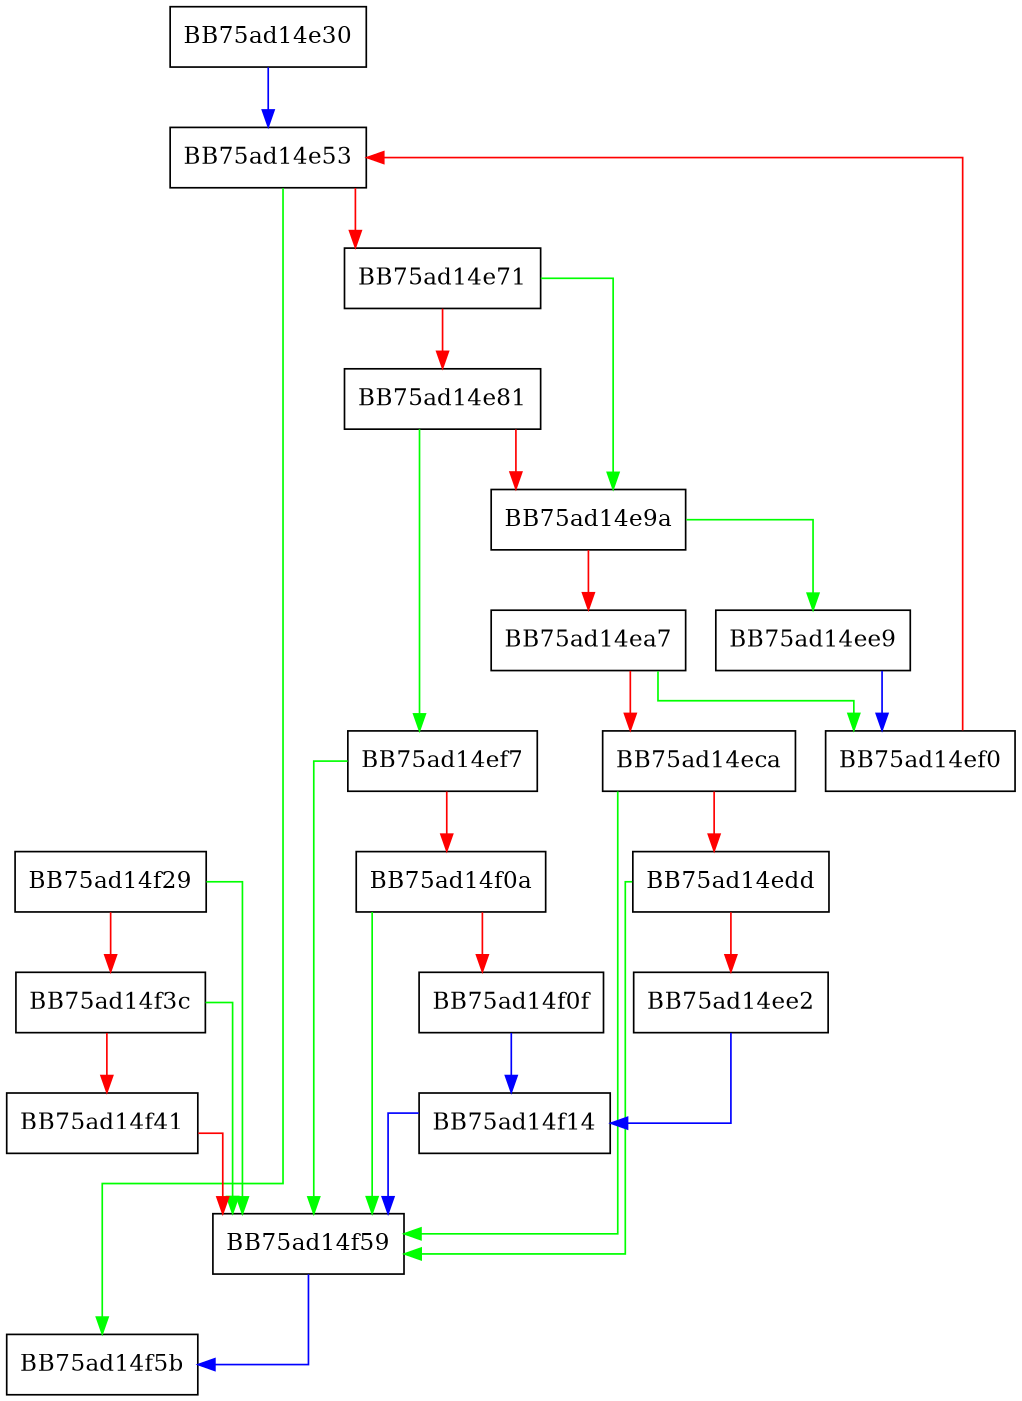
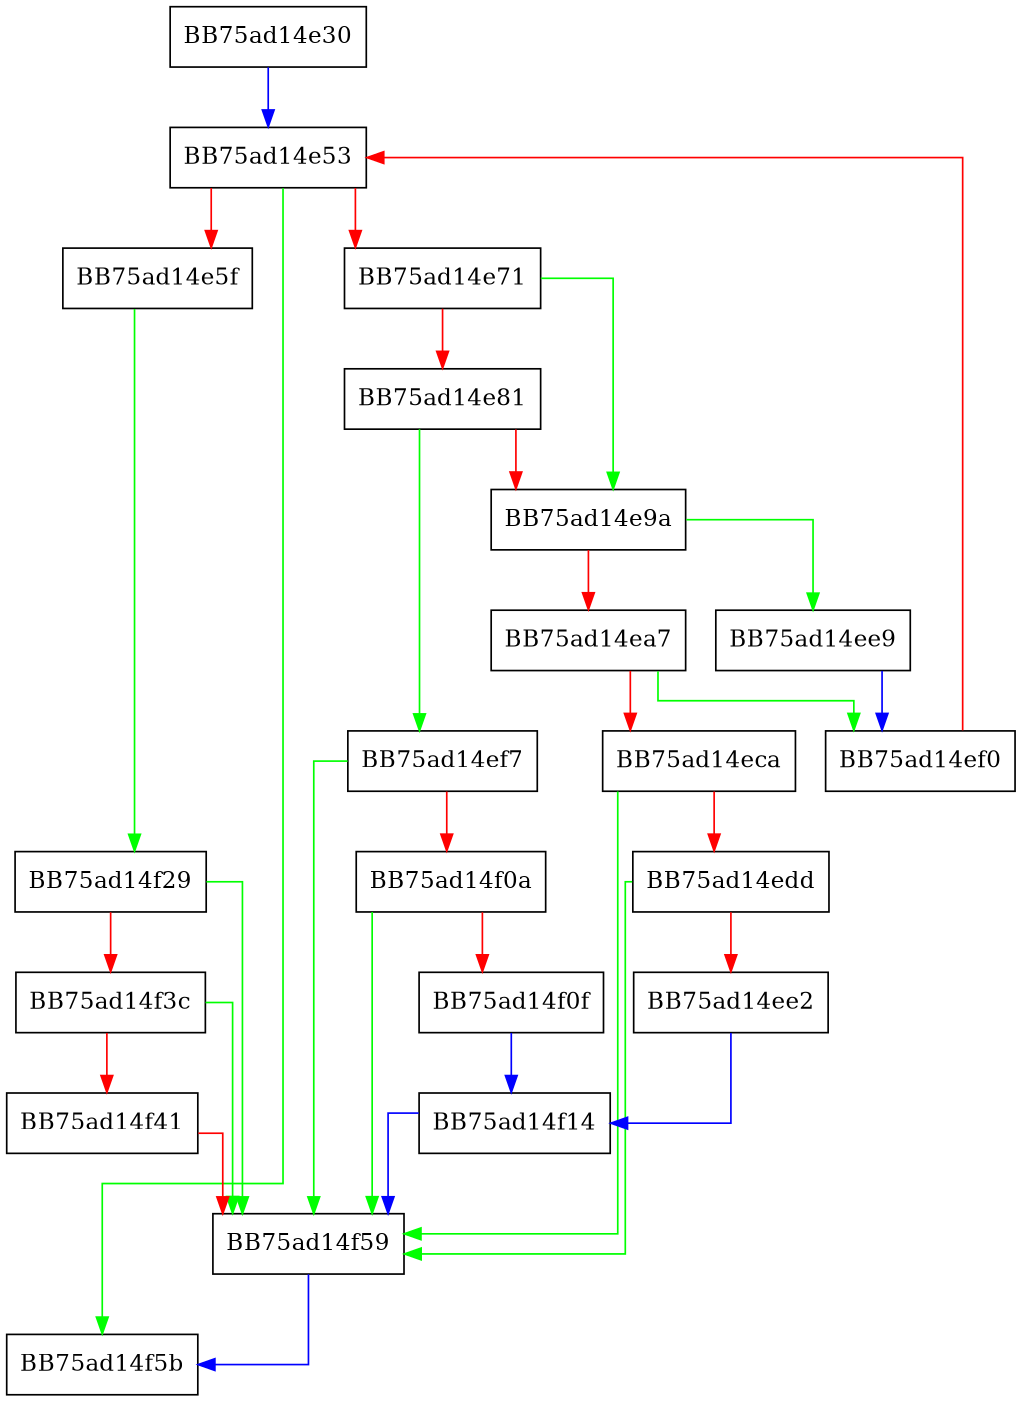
node "BB75ad14e5f": added
